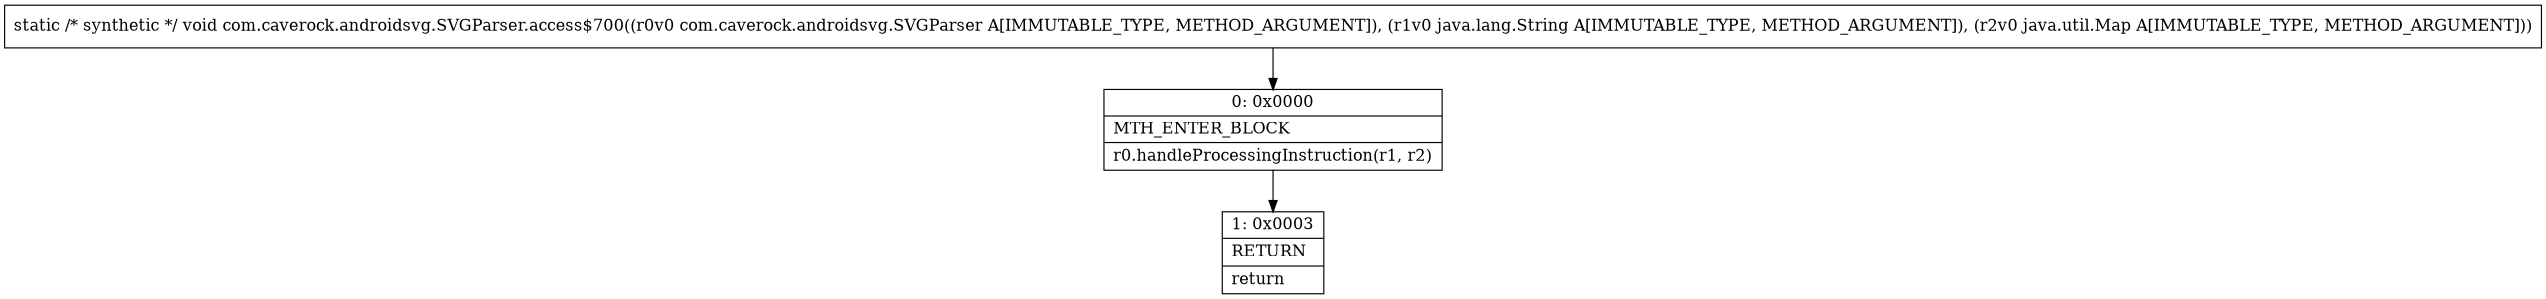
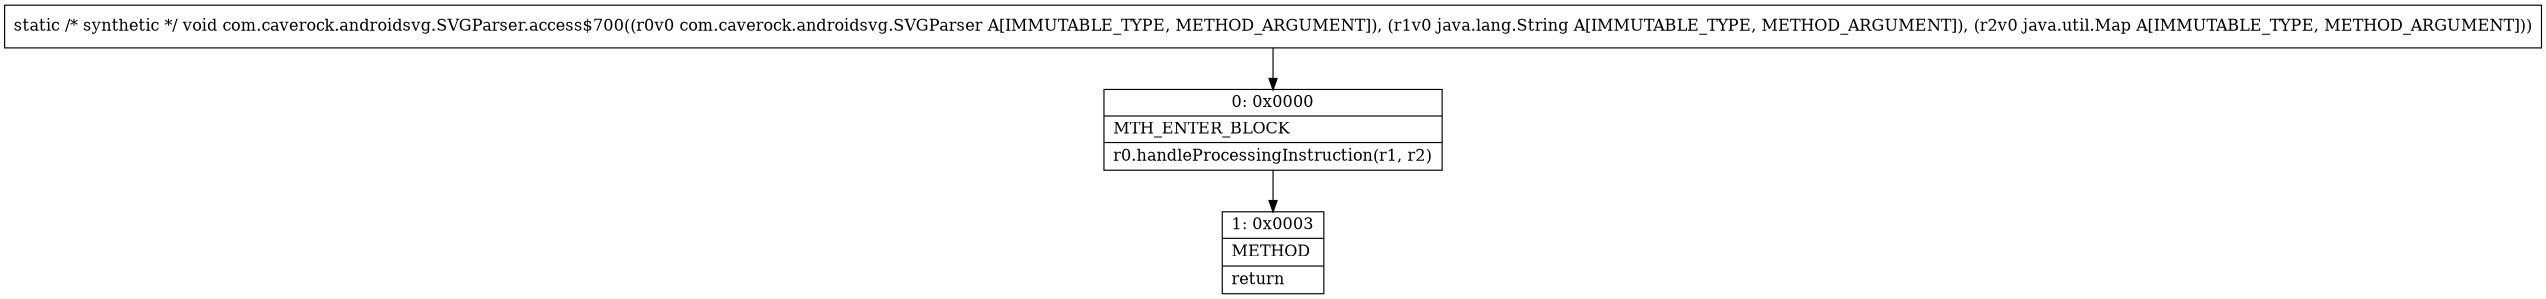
node "1: 0x0003": text "RETURN" -> "METHOD"
